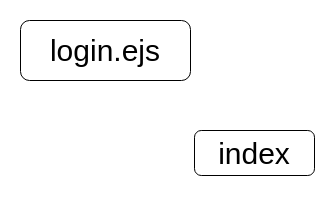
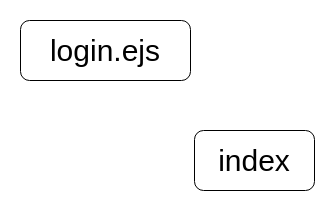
node "index": size 120x45 -> 120x60
